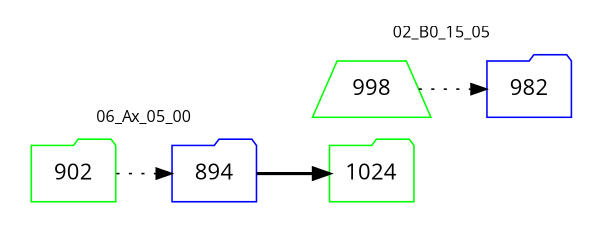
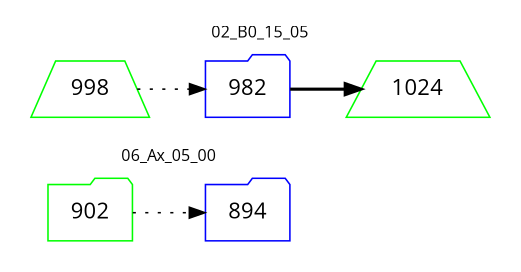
edge "894" -> "1024": now "982" -> "1024"
node "1024": shape folder -> trapezium
